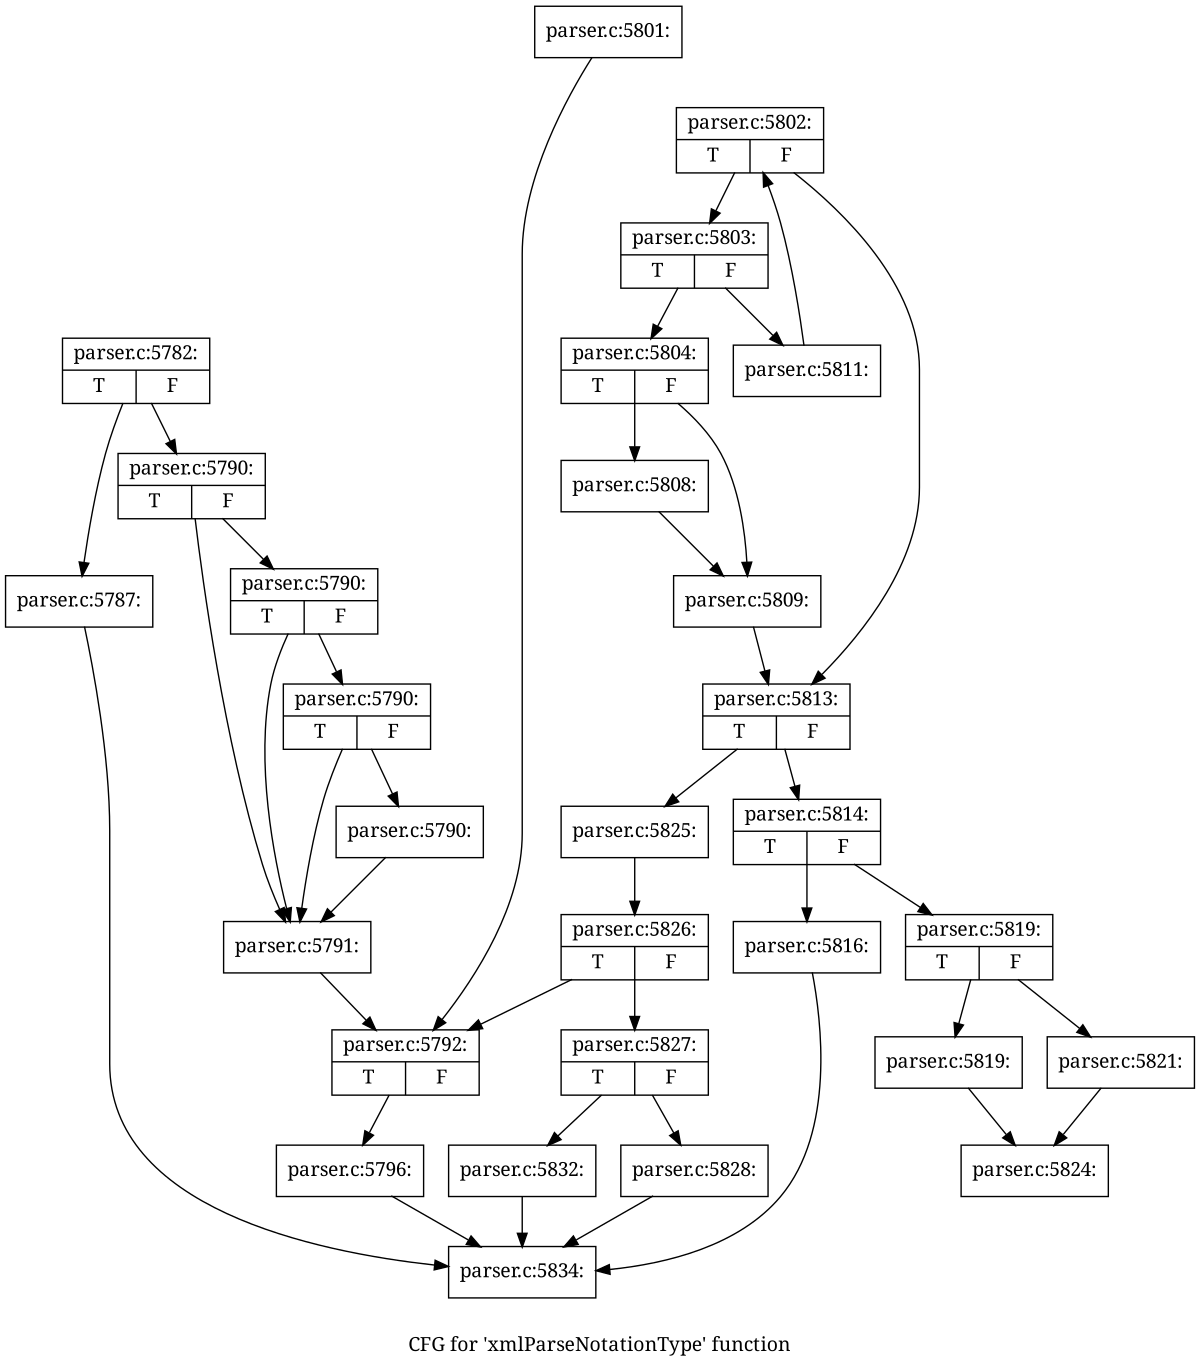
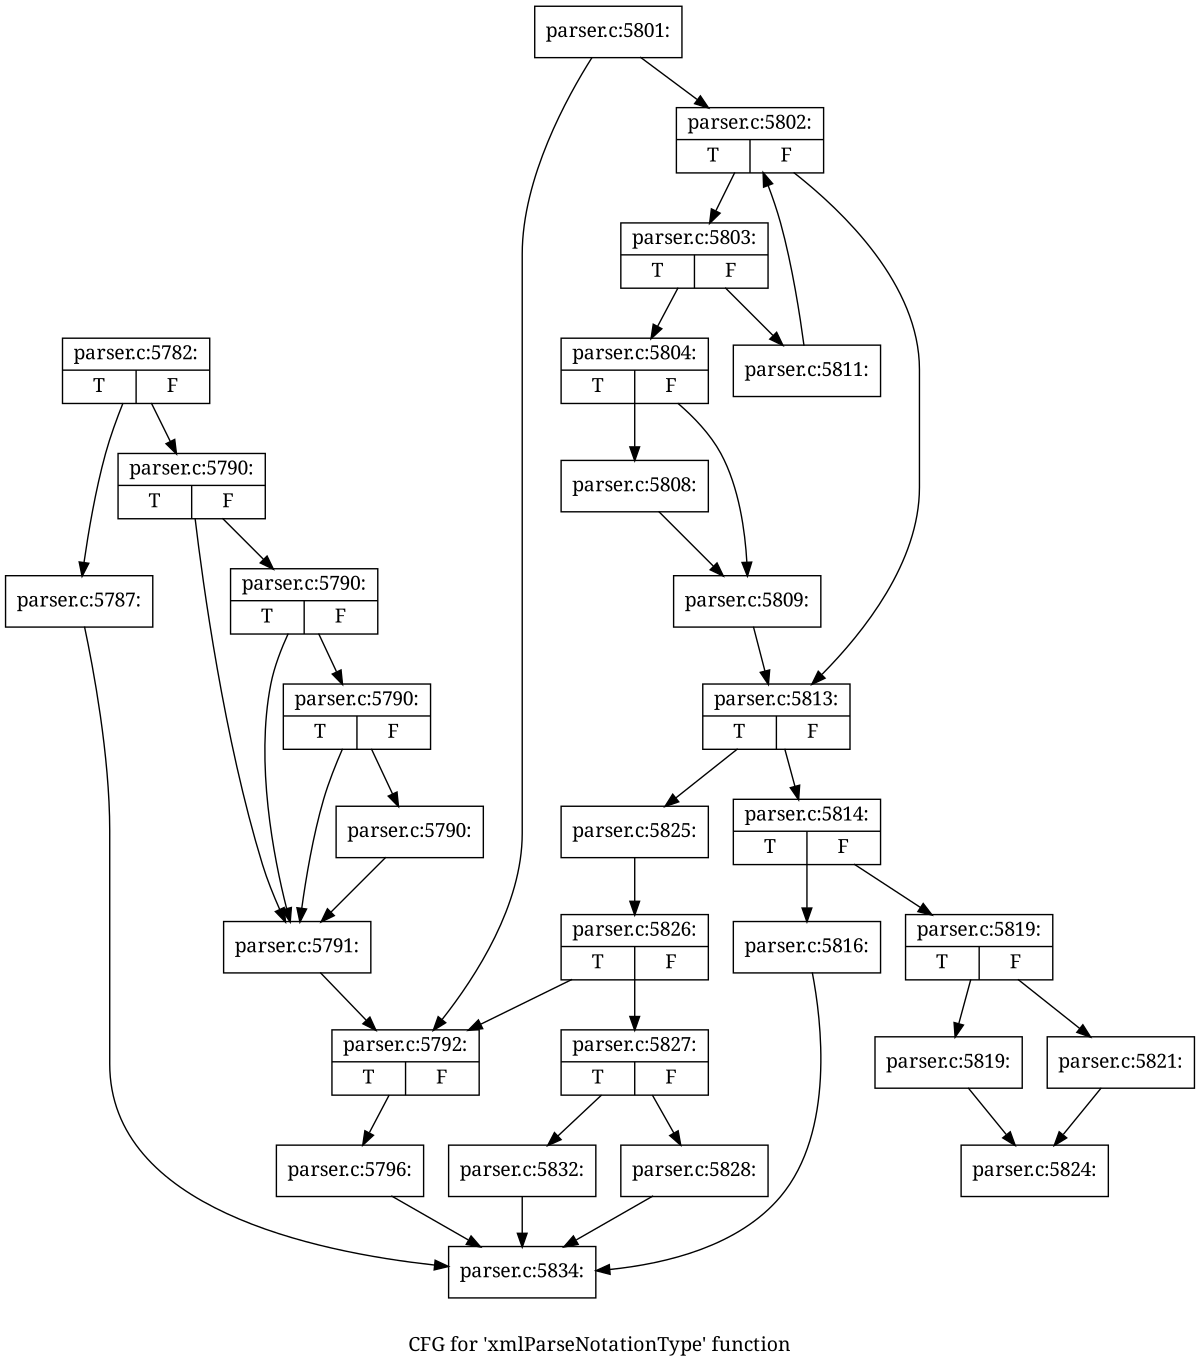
edge "parser.c:5801:" -> "parser.c:5802:": added
